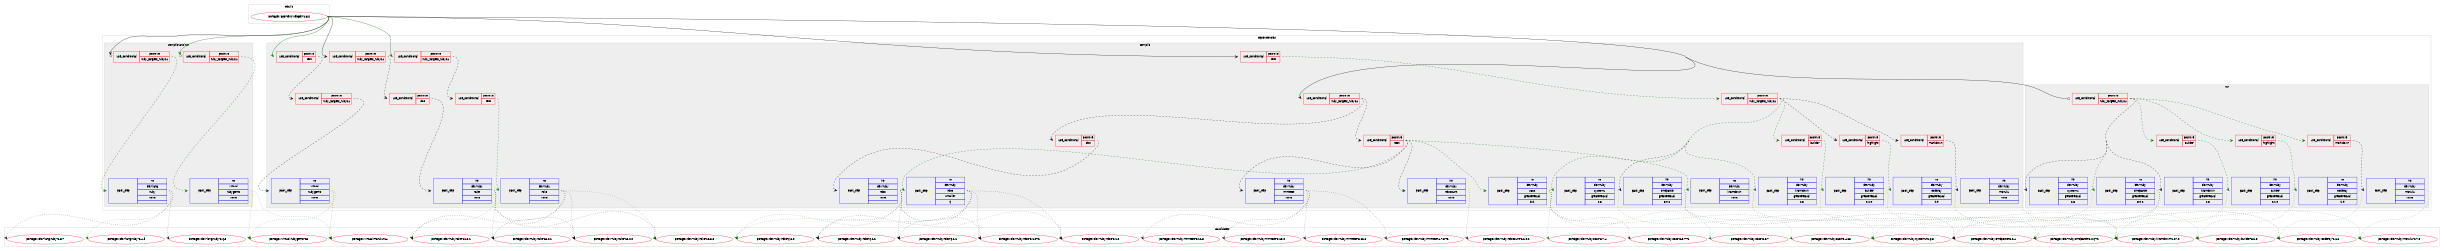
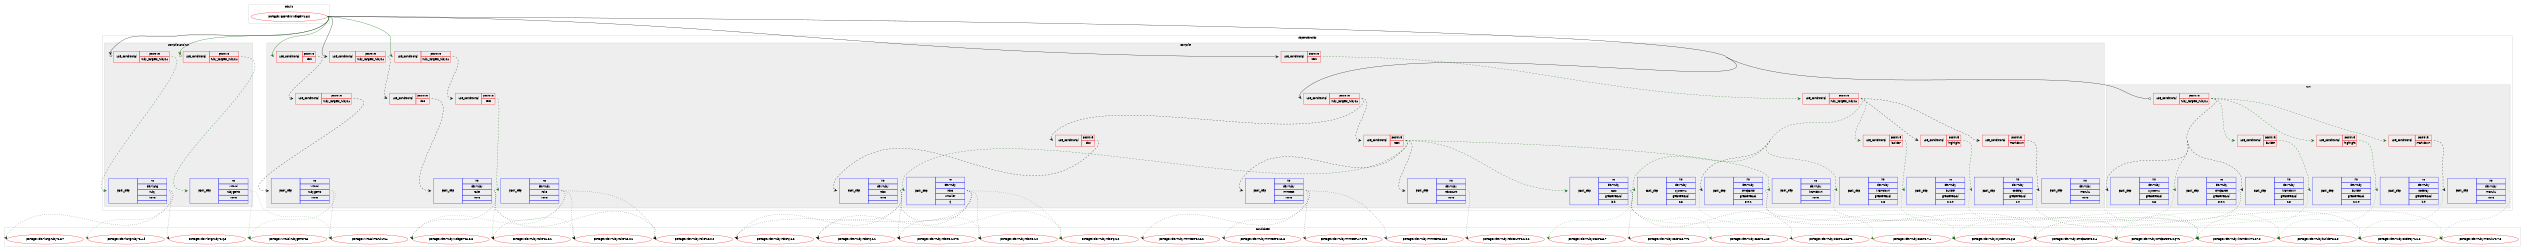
node "portage://dev-ruby/rake-12.3.3": label "portage://dev-ruby/rake-12.3.3" -> "portage://dev-ruby/webgen-12.3.3"
node "portage://dev-ruby/sass-3.4.25-r1": added
